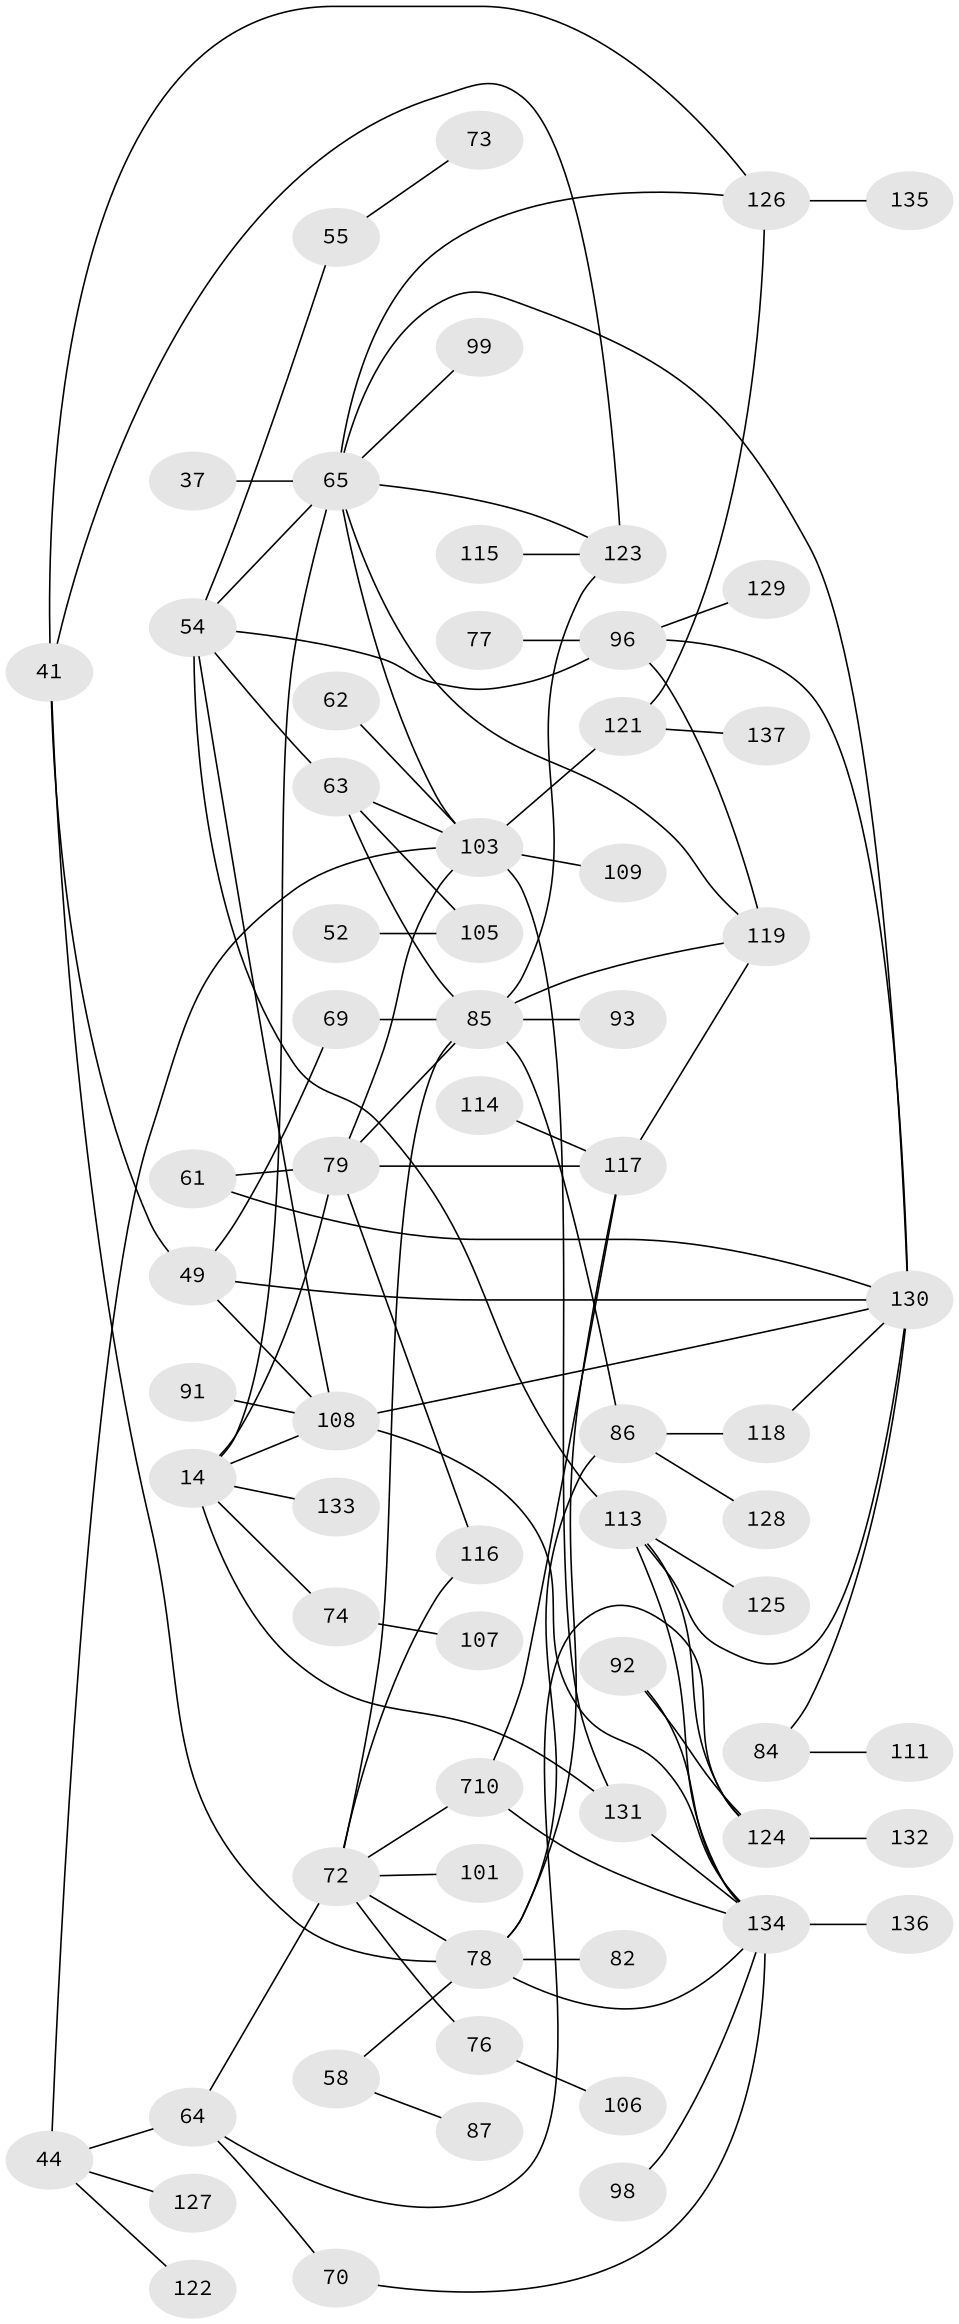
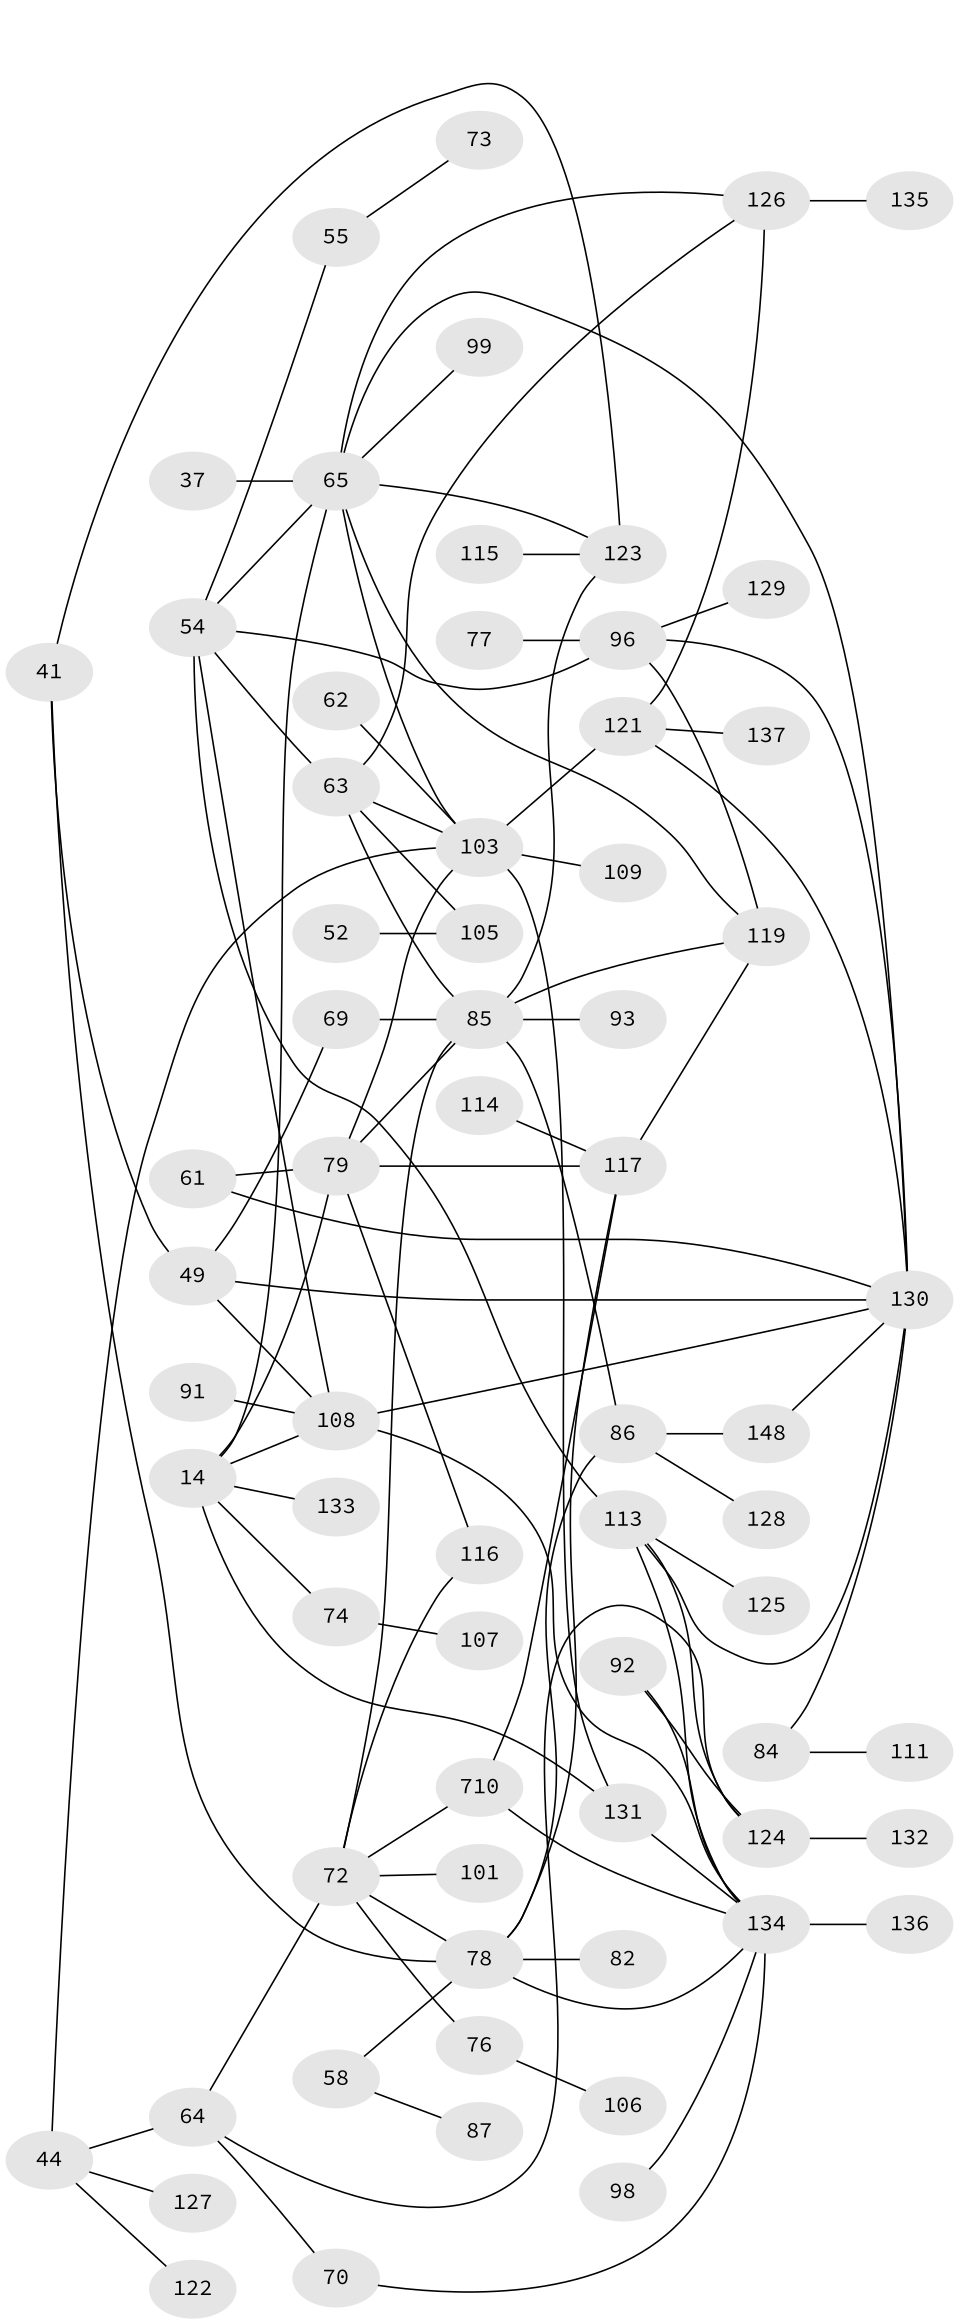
edge "126" -- "41": now "126" -- "63"
edge "121" -- "130": added
node "118": label "118" -> "148"
